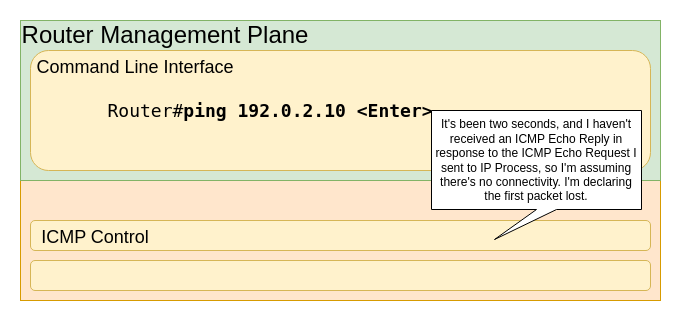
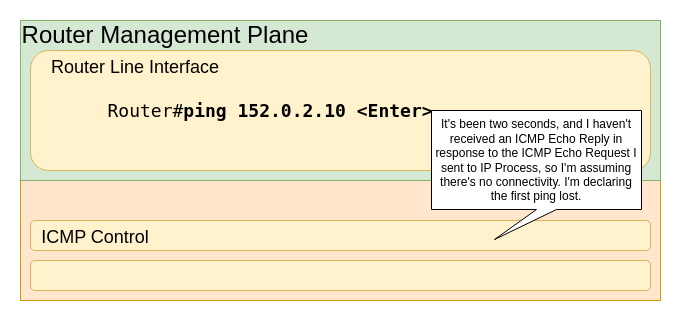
node "Command Line Interface": label "Command Line Interface" -> "Router Line Interface"
node "Router#ping 192.0.2.10 <Enter>": label "Router#ping 192.0.2.10 <Enter>" -> "Router#ping 152.0.2.10 <Enter>"
node "It's been two seconds, and I haven't received an ICMP Echo Reply in response to the ICMP Echo Request I sent to IP Process, so I'm assuming there's no connectivity. I'm declaring the first packet lost.": label "It's been two seconds, and I haven't received an ICMP Echo Reply in response to the ICMP Echo Request I sent to IP Process, so I'm assuming there's no connectivity. I'm declaring the first packet lost." -> "It's been two seconds, and I haven't received an ICMP Echo Reply in response to the ICMP Echo Request I sent to IP Process, so I'm assuming there's no connectivity. I'm declaring the first ping lost."
